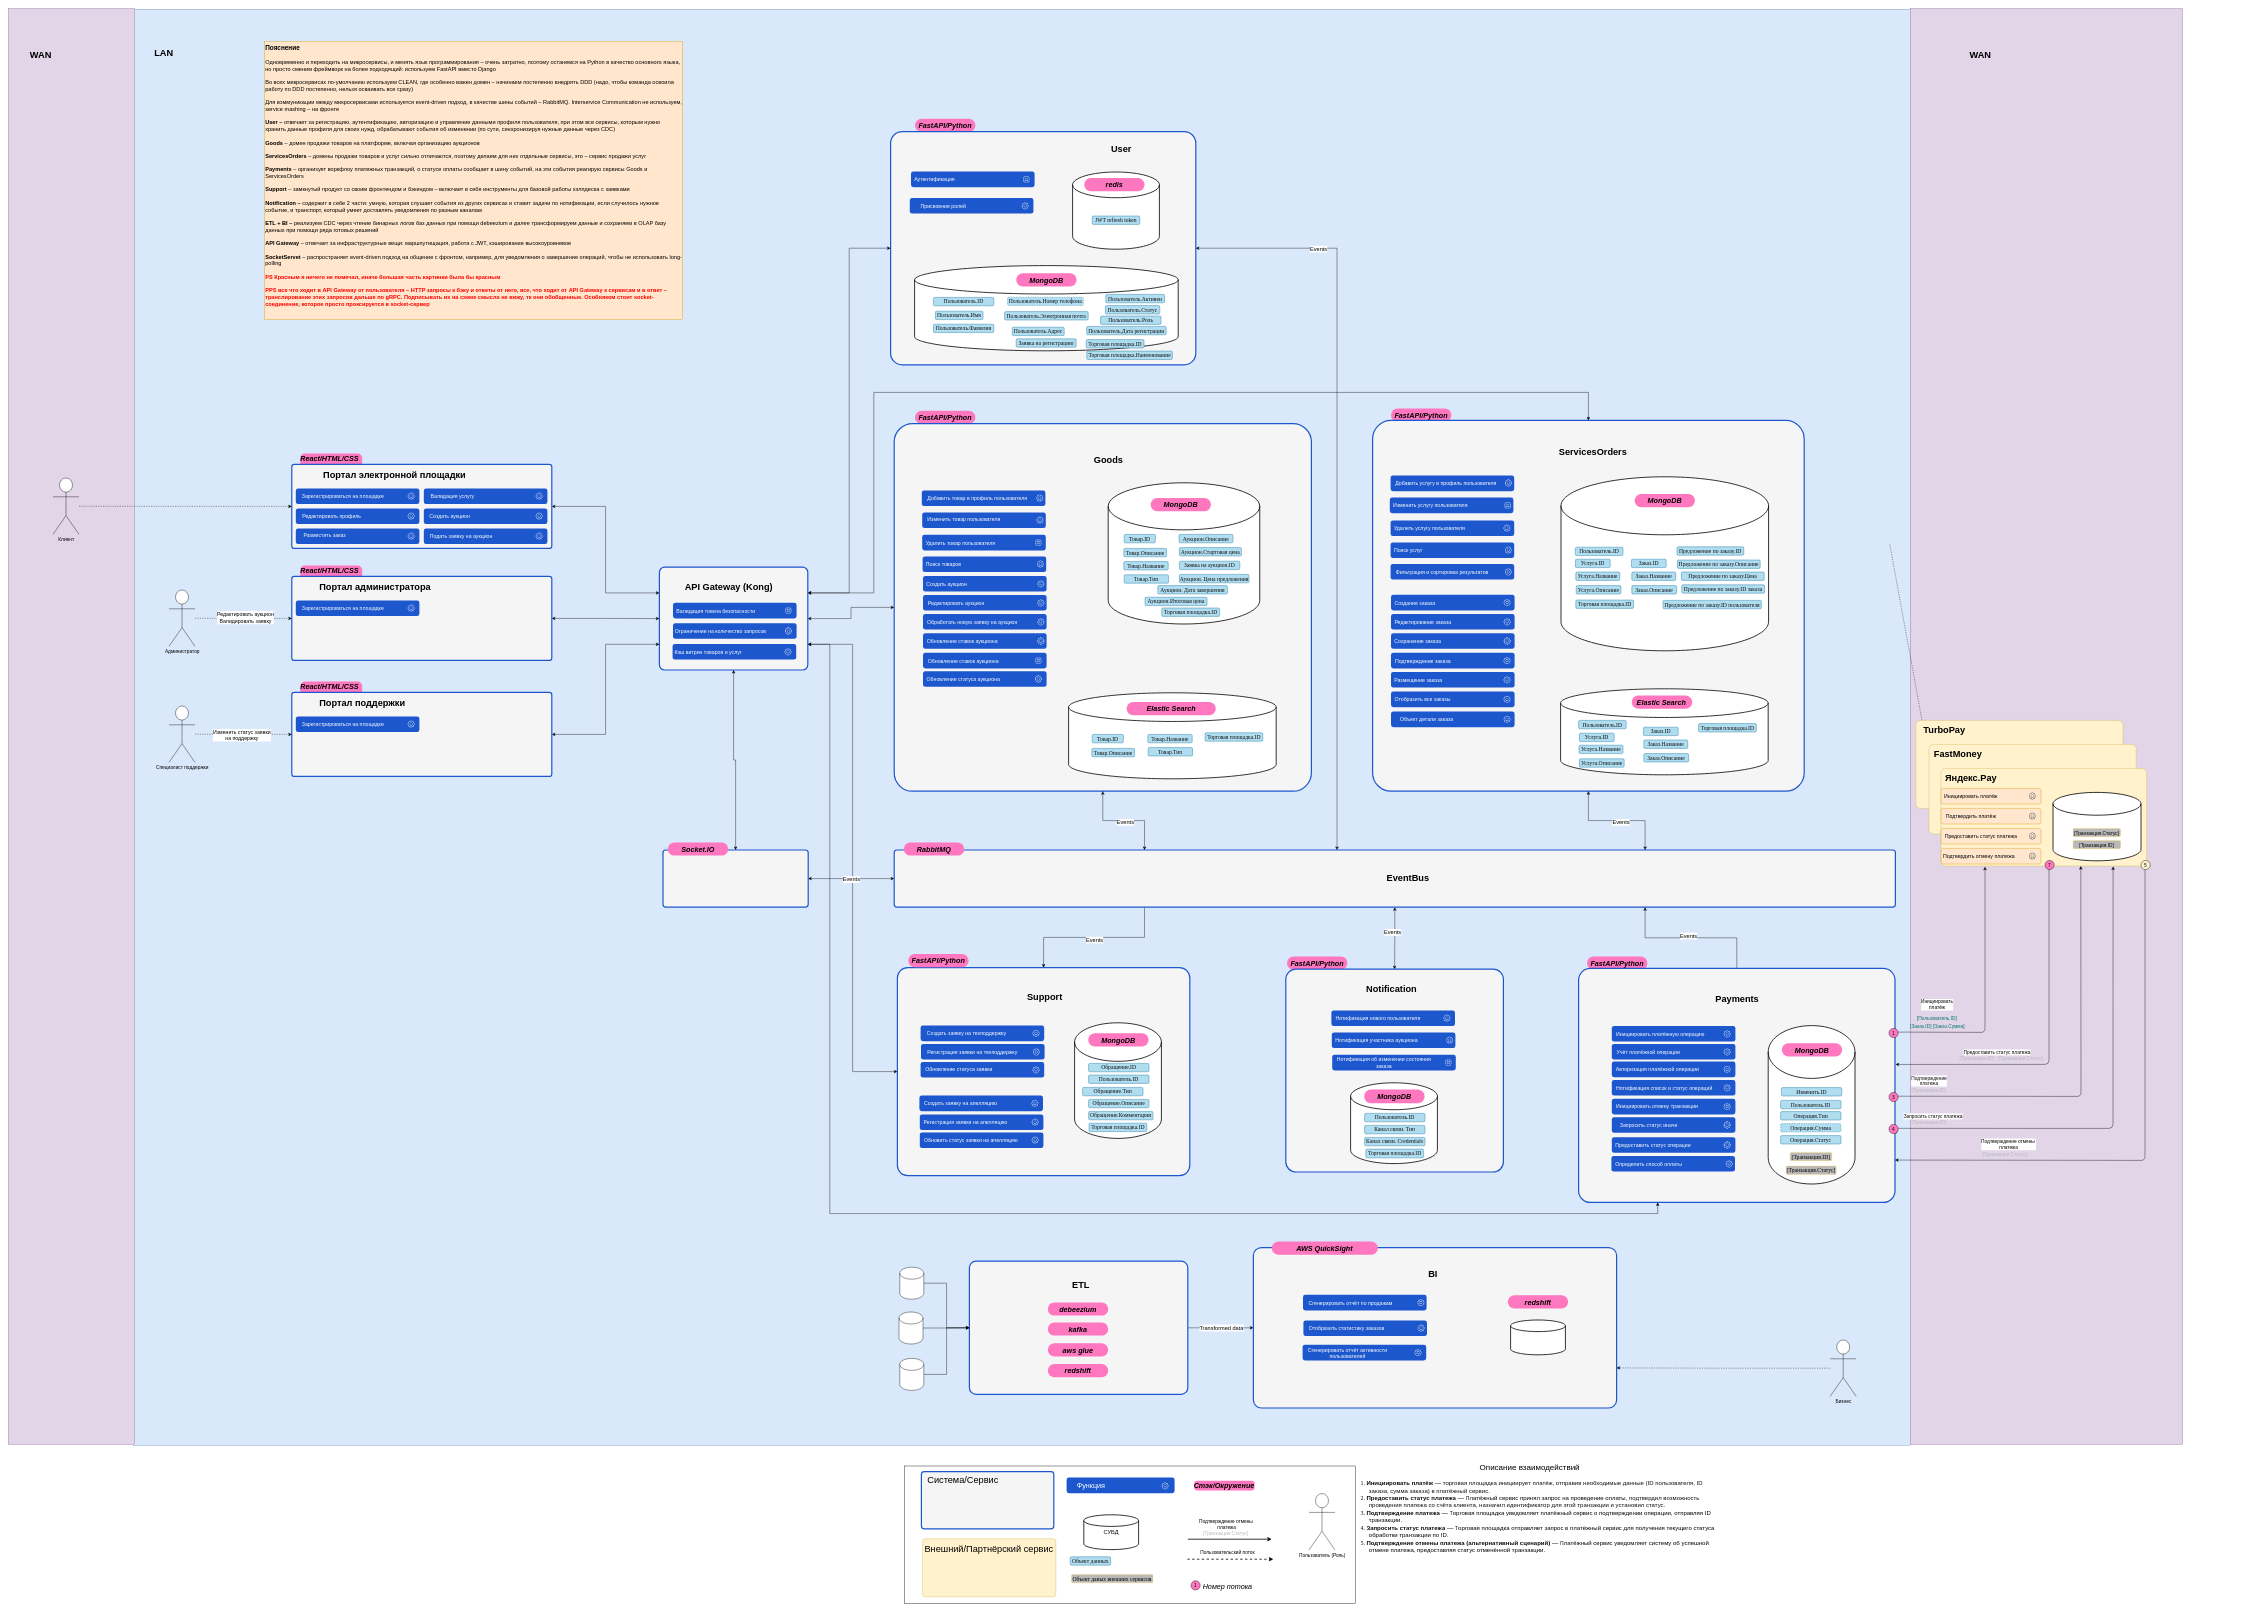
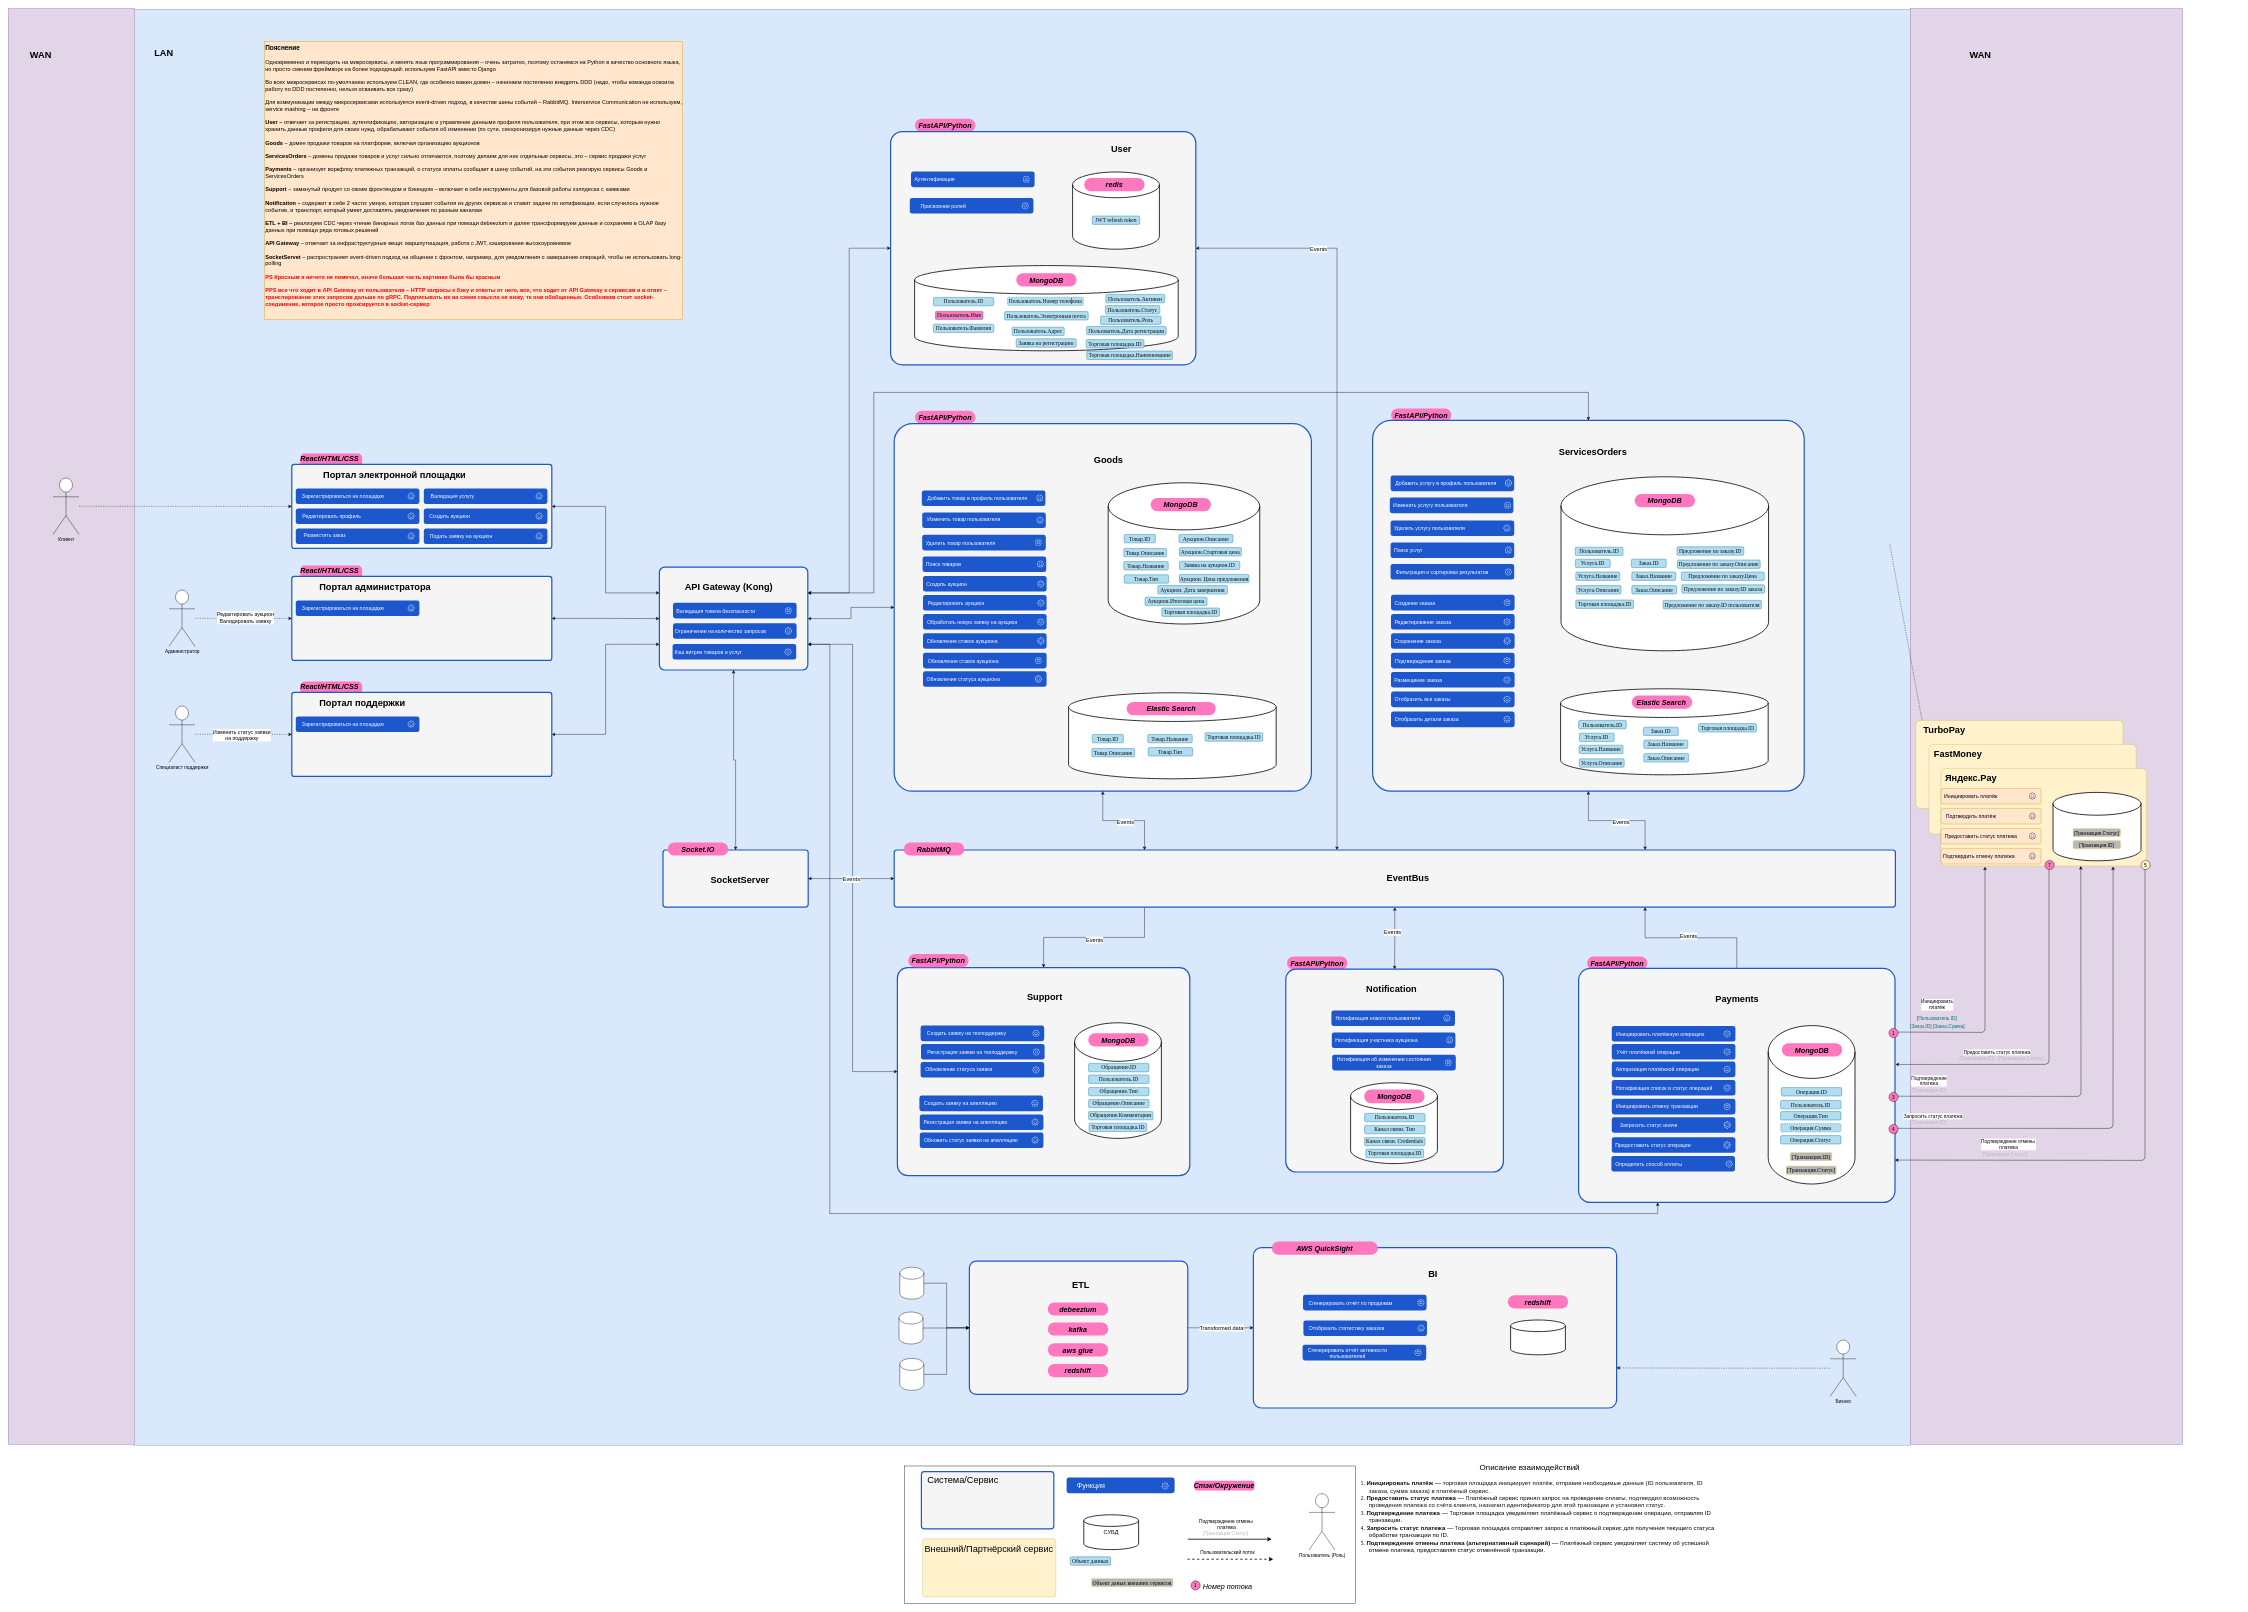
node "Пользователь.Имя": fillcolor #b1ddf0 -> #ff77bf
node "Объект детали заказа": label "Объект детали заказа" -> "Отобразить детали заказа"
node "SocketServer": added
node "Обращение.Тип": moved (1113, 1091) -> (1119, 1091)
node "Изменить.ID": label "Изменить.ID" -> "Операция.ID"
node "Объект даных внешних сервисов": moved (1112, 1578) -> (1132, 1582)
